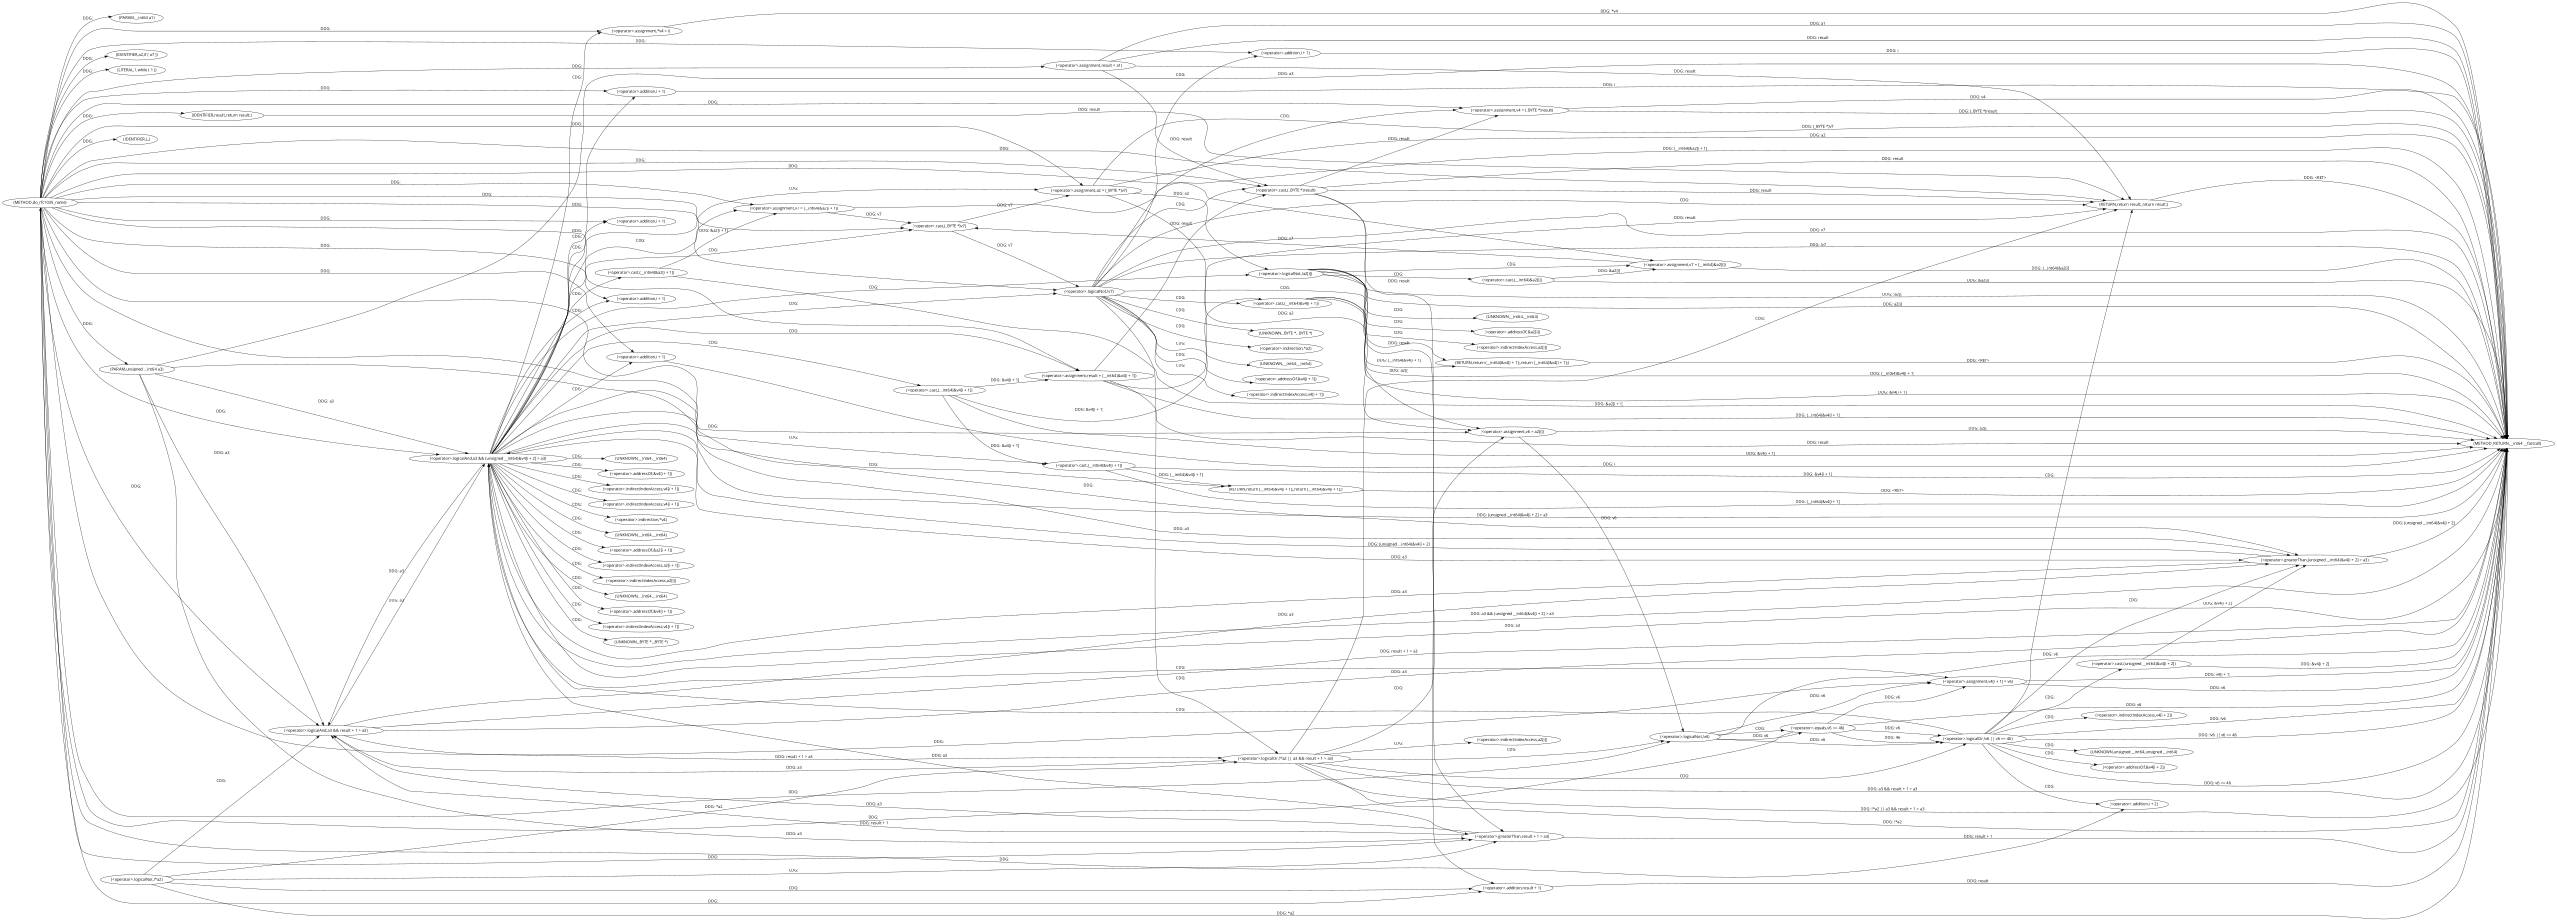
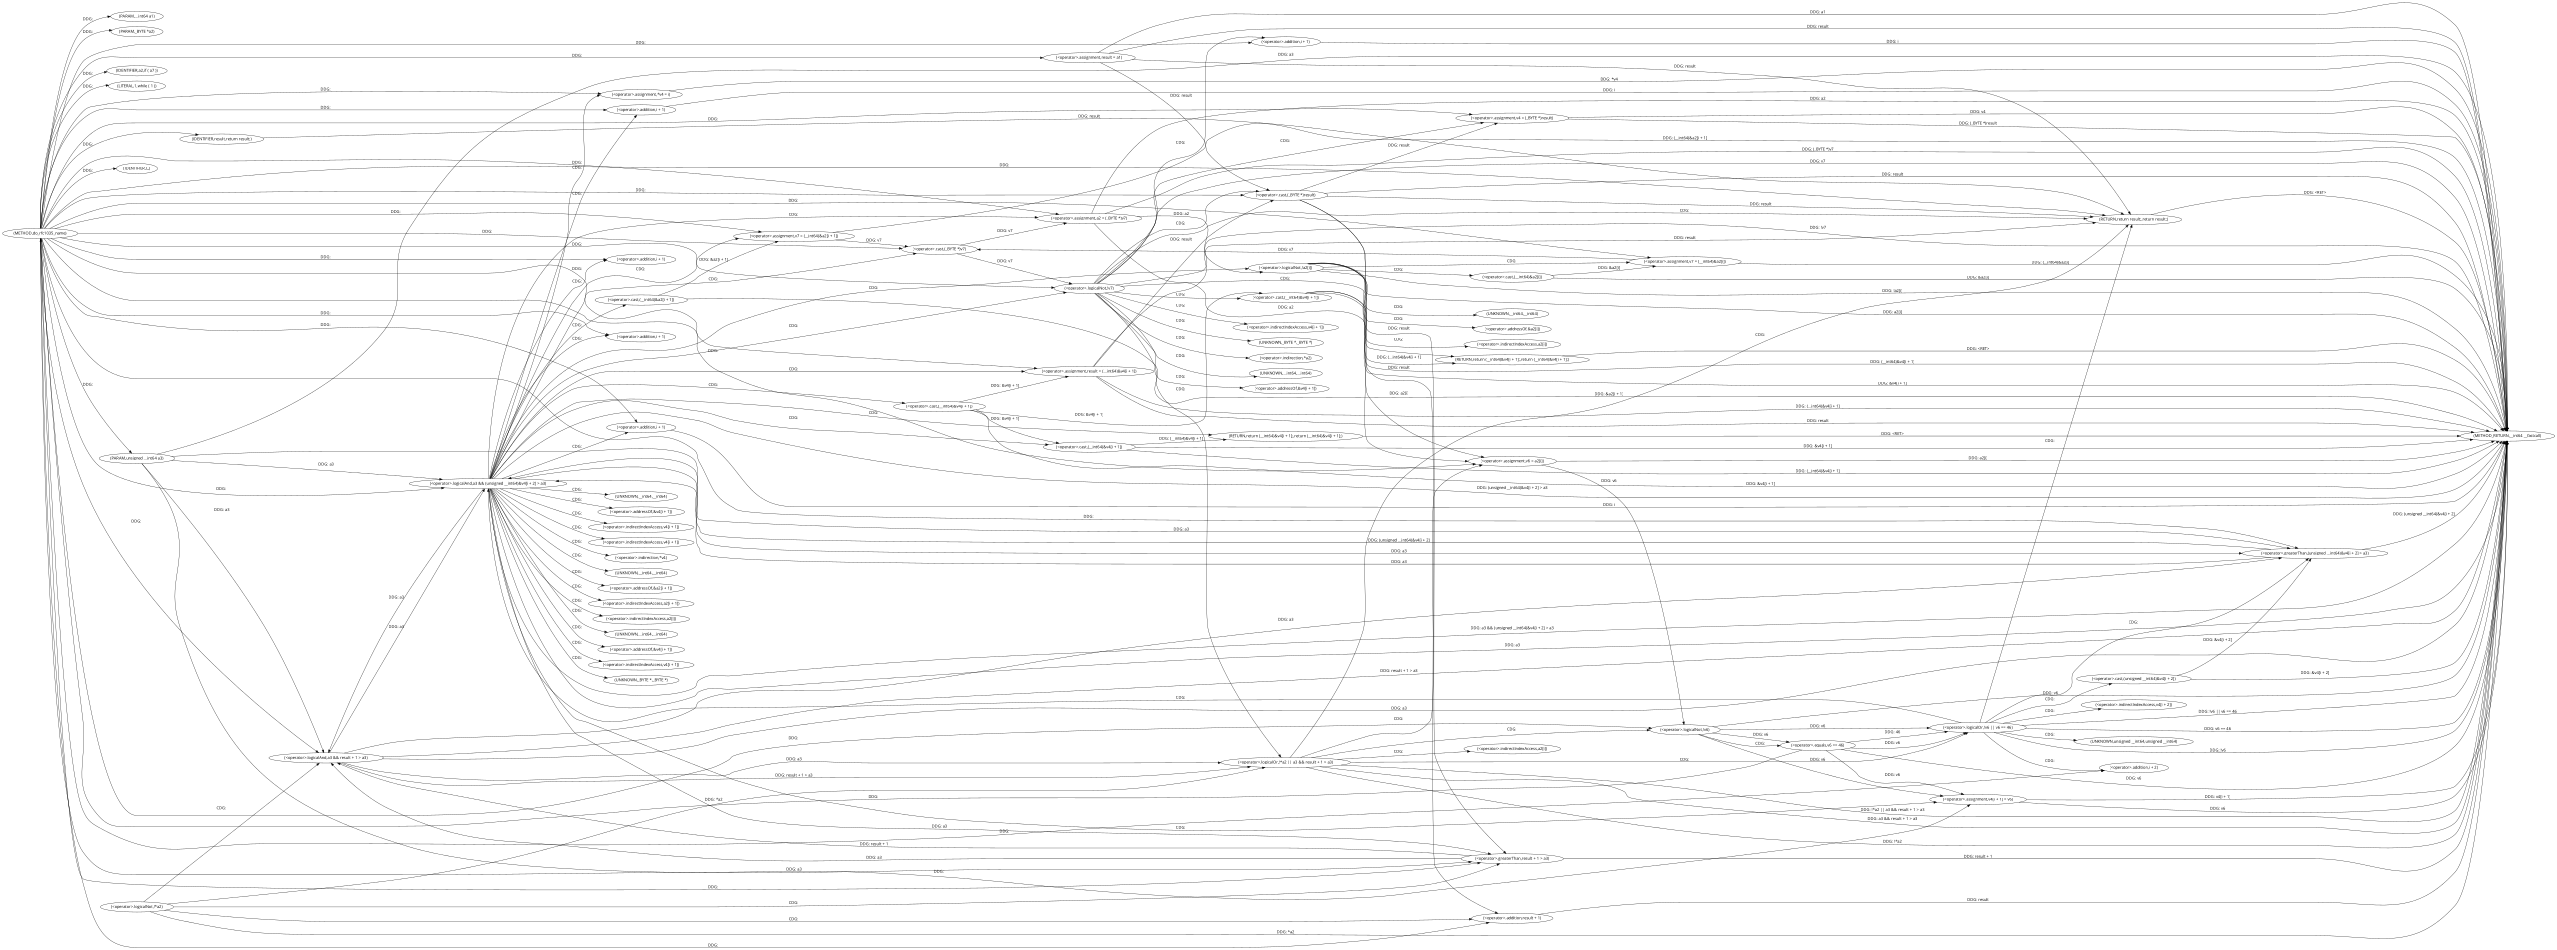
node "(PARAM,_BYTE *a2)": added
node "(<operator>.addressOf,&v4[i + 2])": removed
